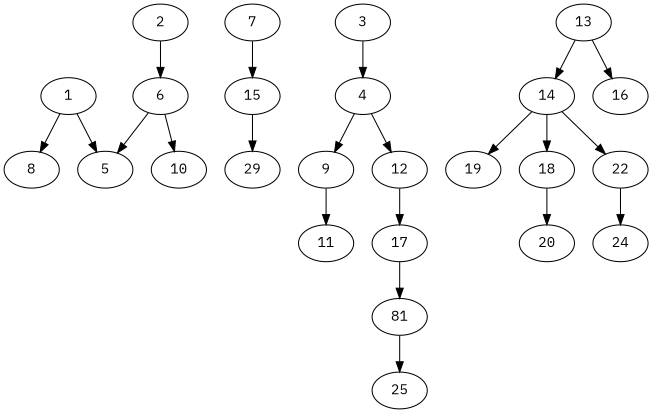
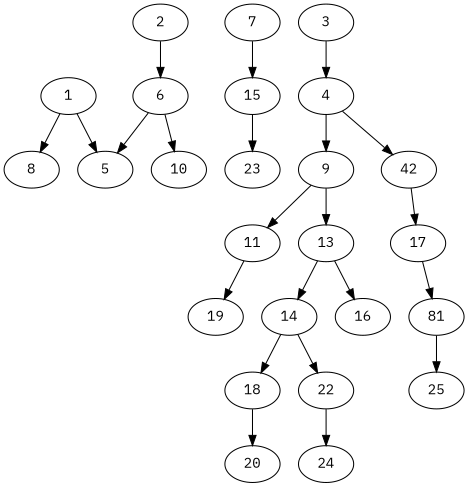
edge "14" -> "19": now "11" -> "19"
node "29": label "29" -> "23"
node "12": label "12" -> "42"
edge "9" -> "13": added
